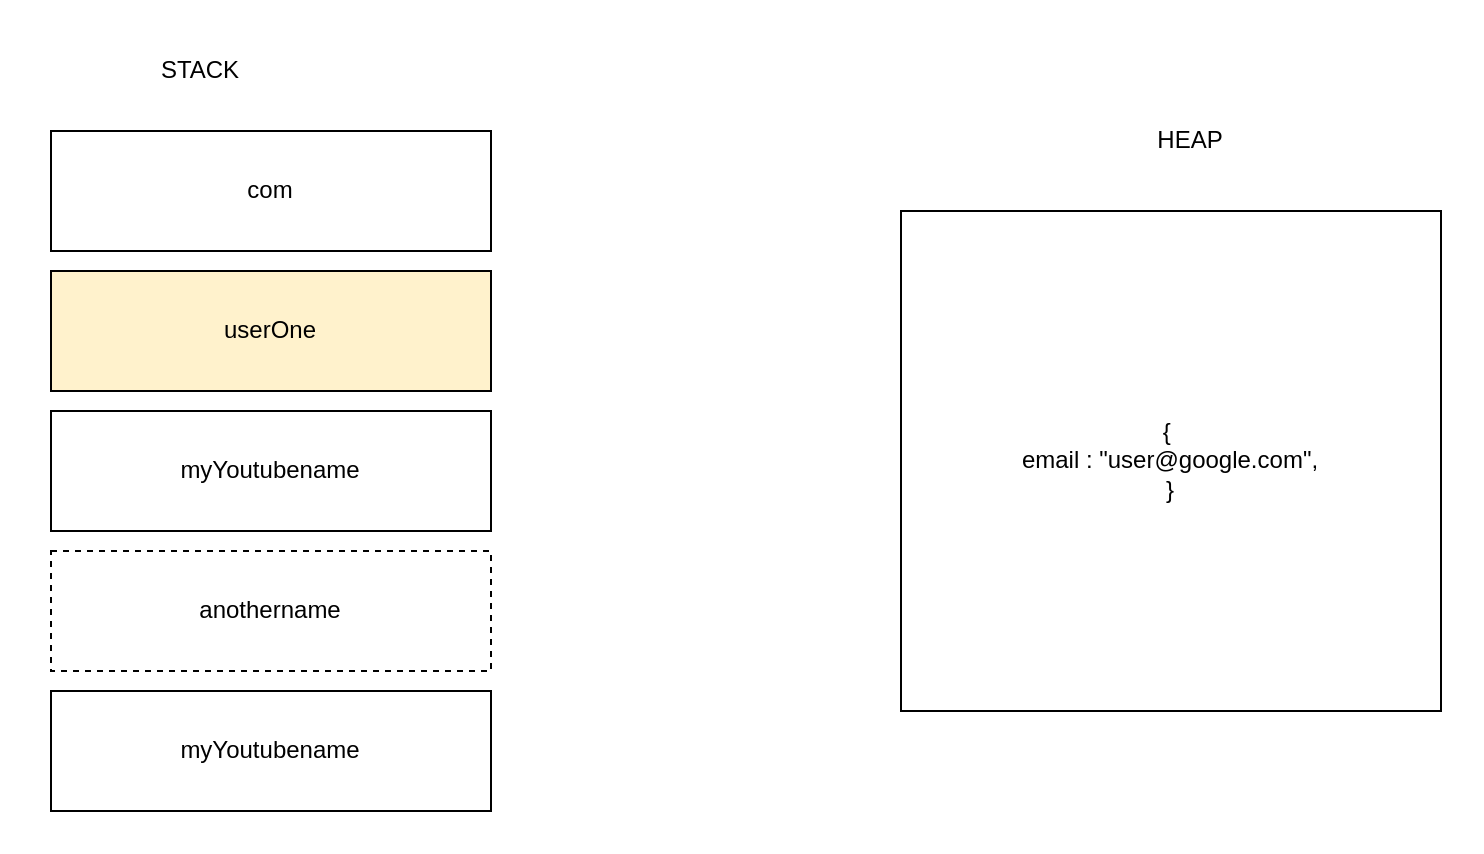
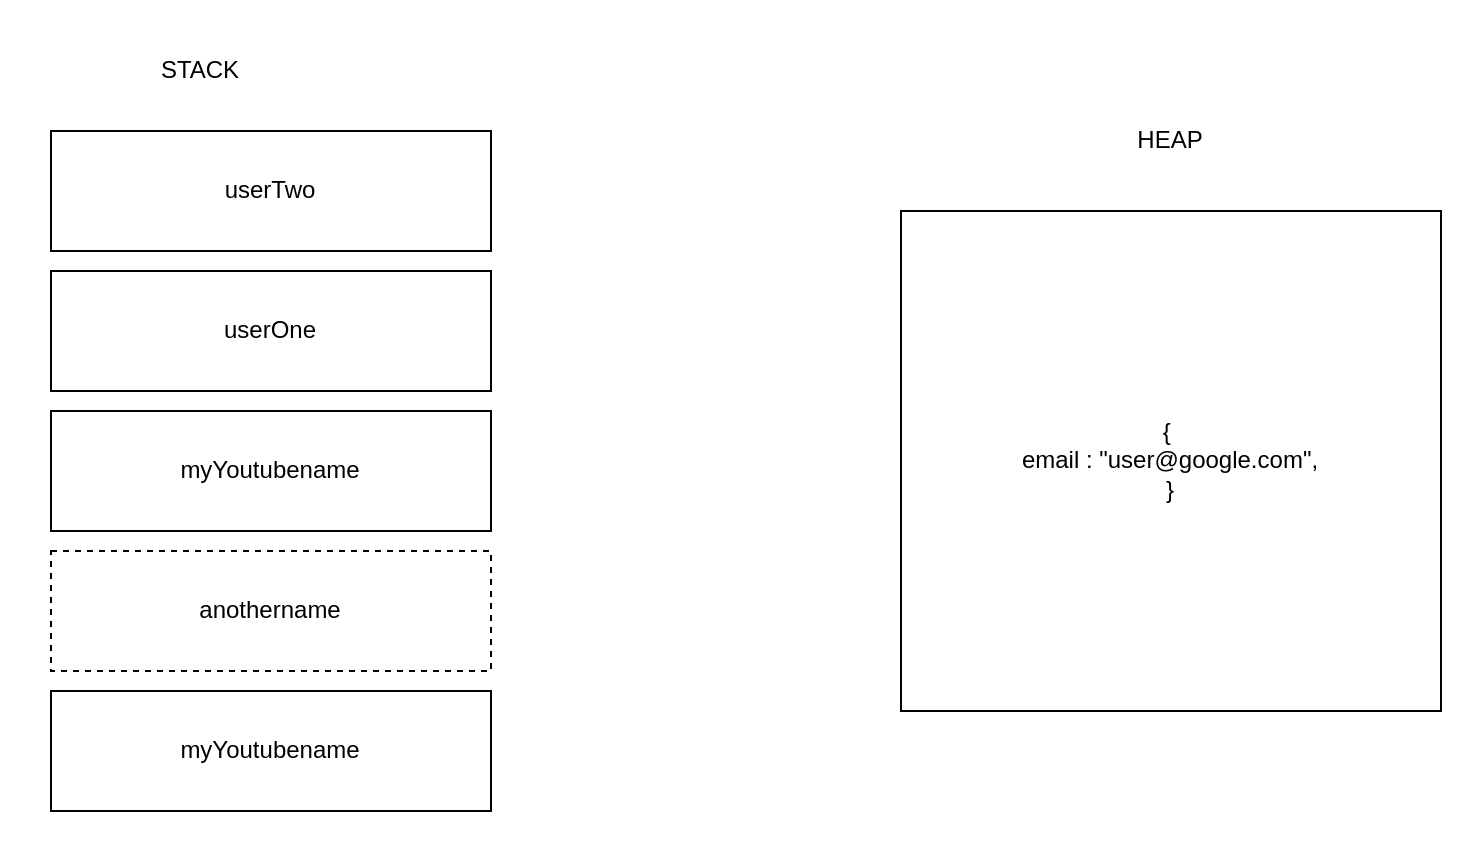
node "HEAP": moved (1191, 141) -> (1171, 141)
node "com": label "com" -> "userTwo"
node "userOne": fillcolor #fff2cc -> #ffffff
